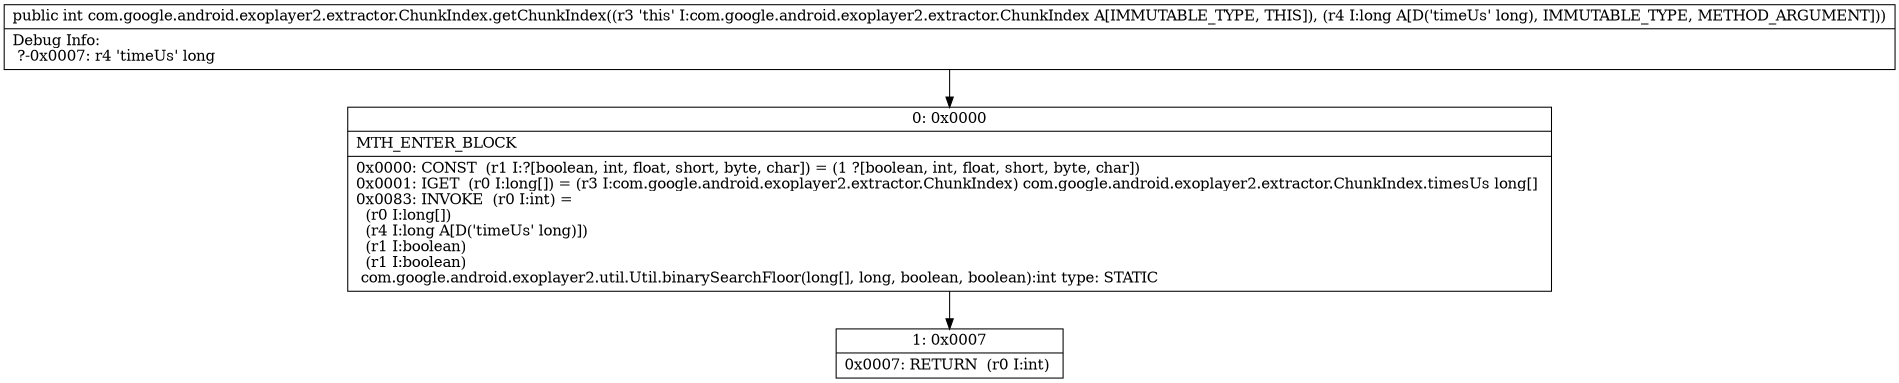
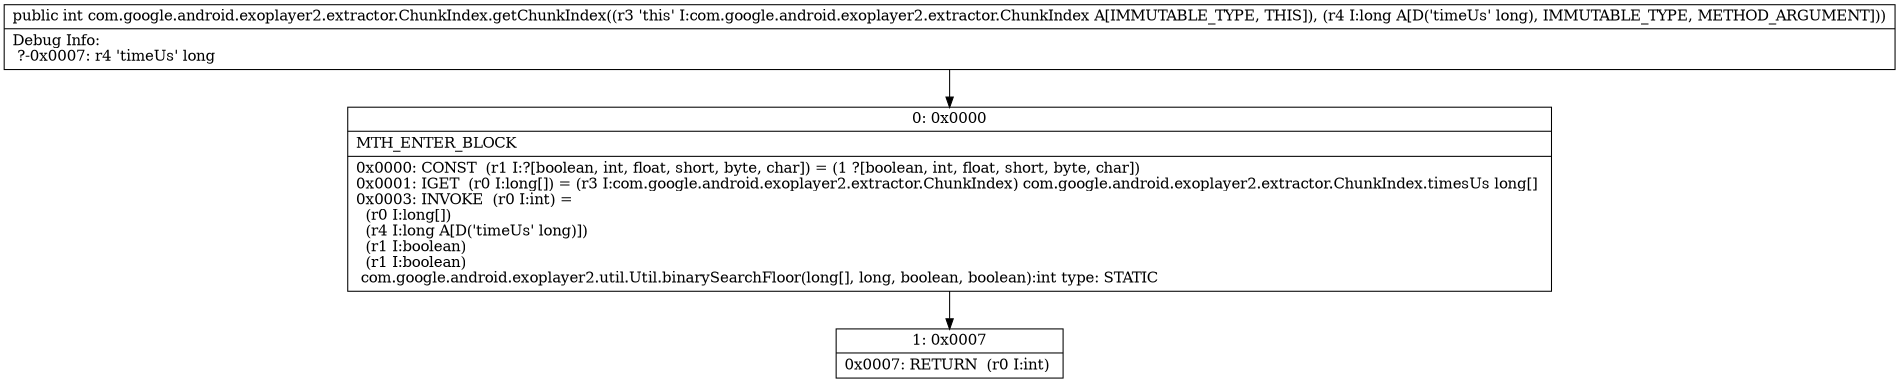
node "0: 0x0000": text "0x0083: INVOKE  (r0 I:int) =" -> "0x0003: INVOKE  (r0 I:int) ="
